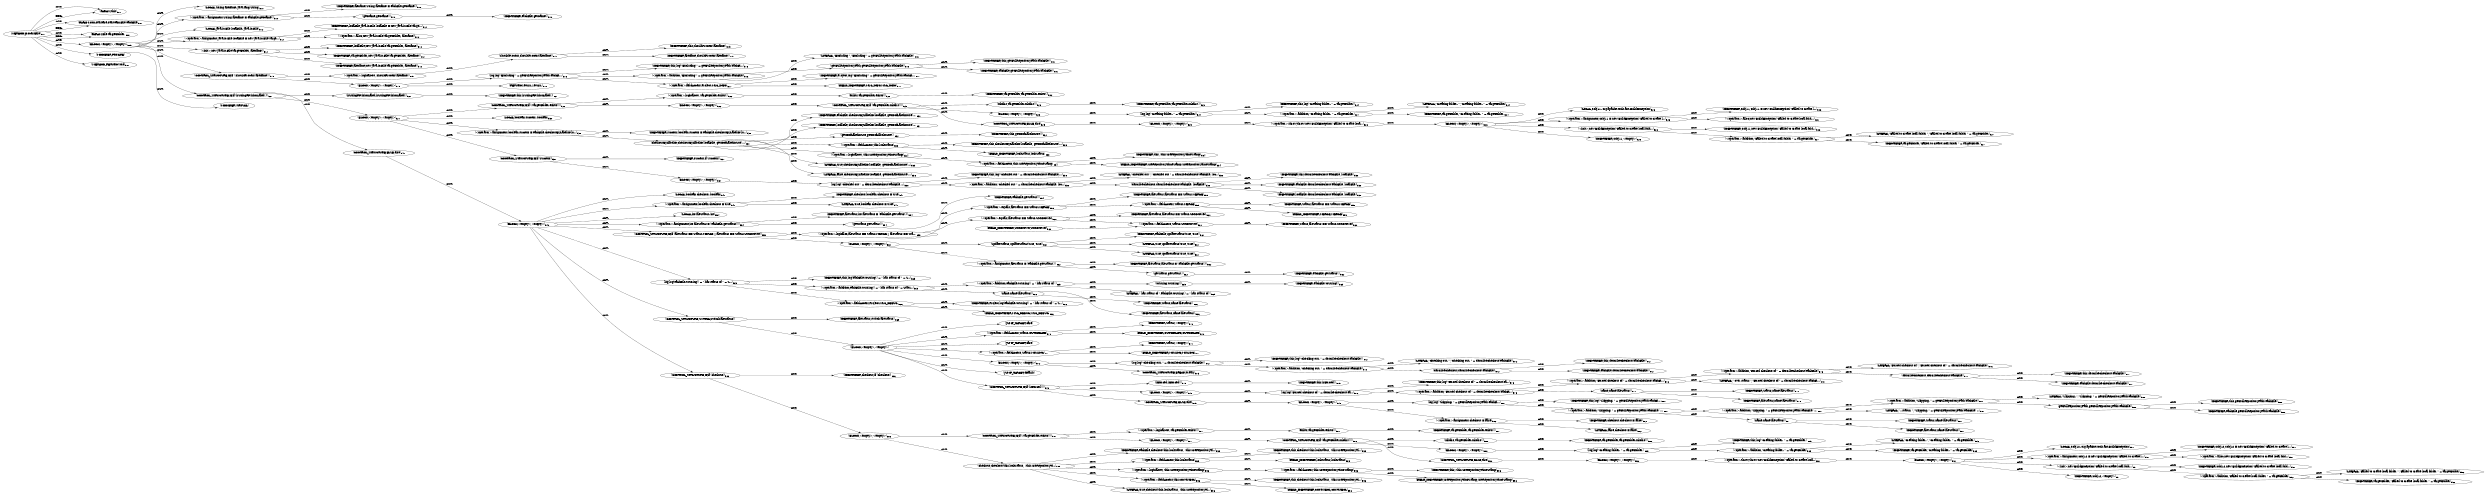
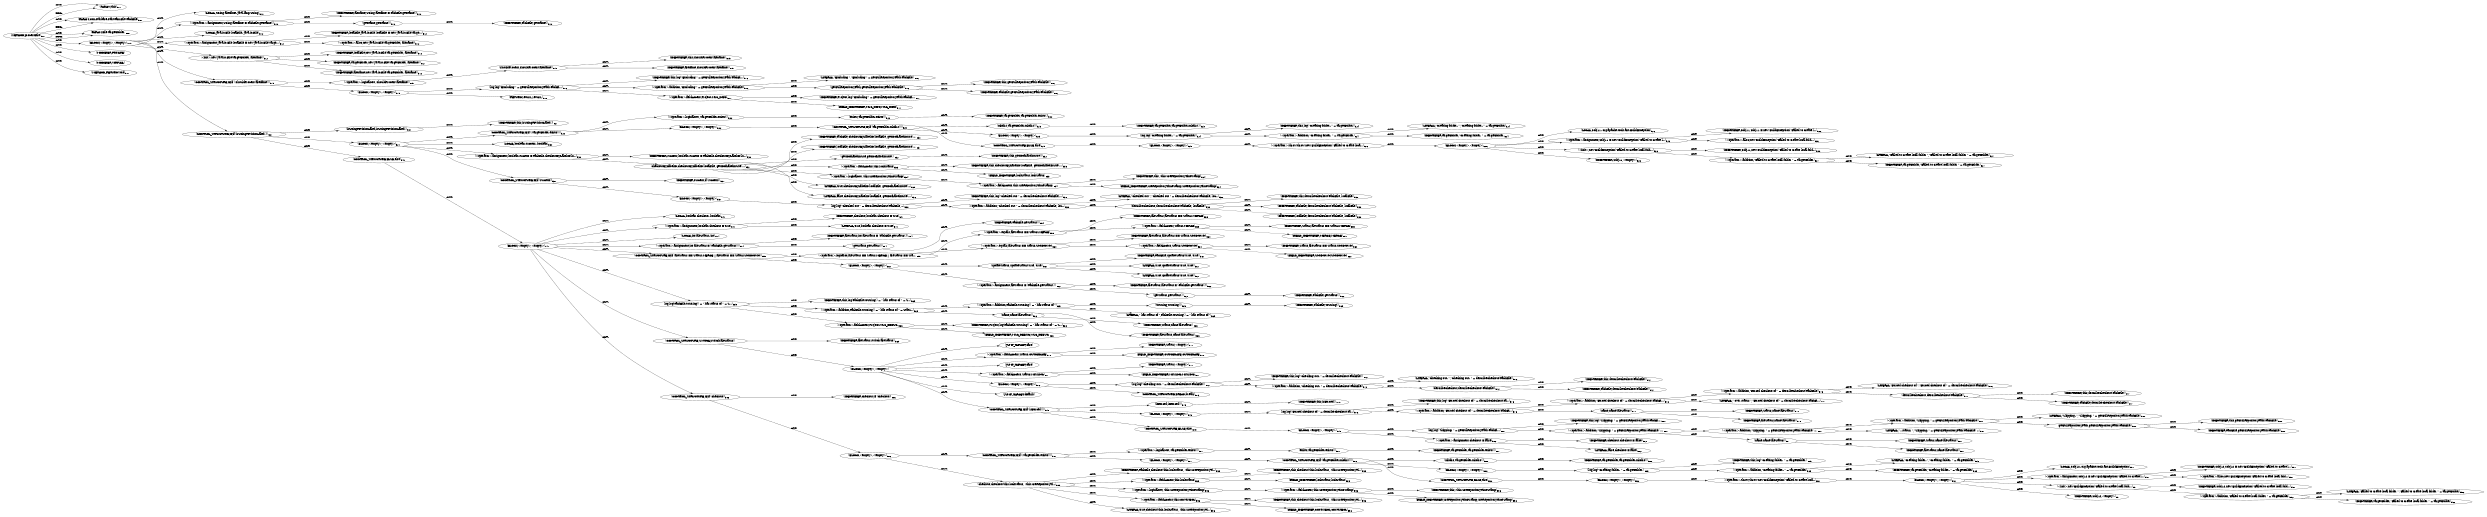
edge "(MODIFIER,PRIVATE)" -> "(MODIFIER,VIRTUAL)": now "(METHOD,processFile)" -> "(MODIFIER,VIRTUAL)"
edge "(FIELD_IDENTIFIER,UNKNOWN,UNKNOWN)" -> "(<operator>.fieldAccess,Status.UNKNOWN)": reversed
